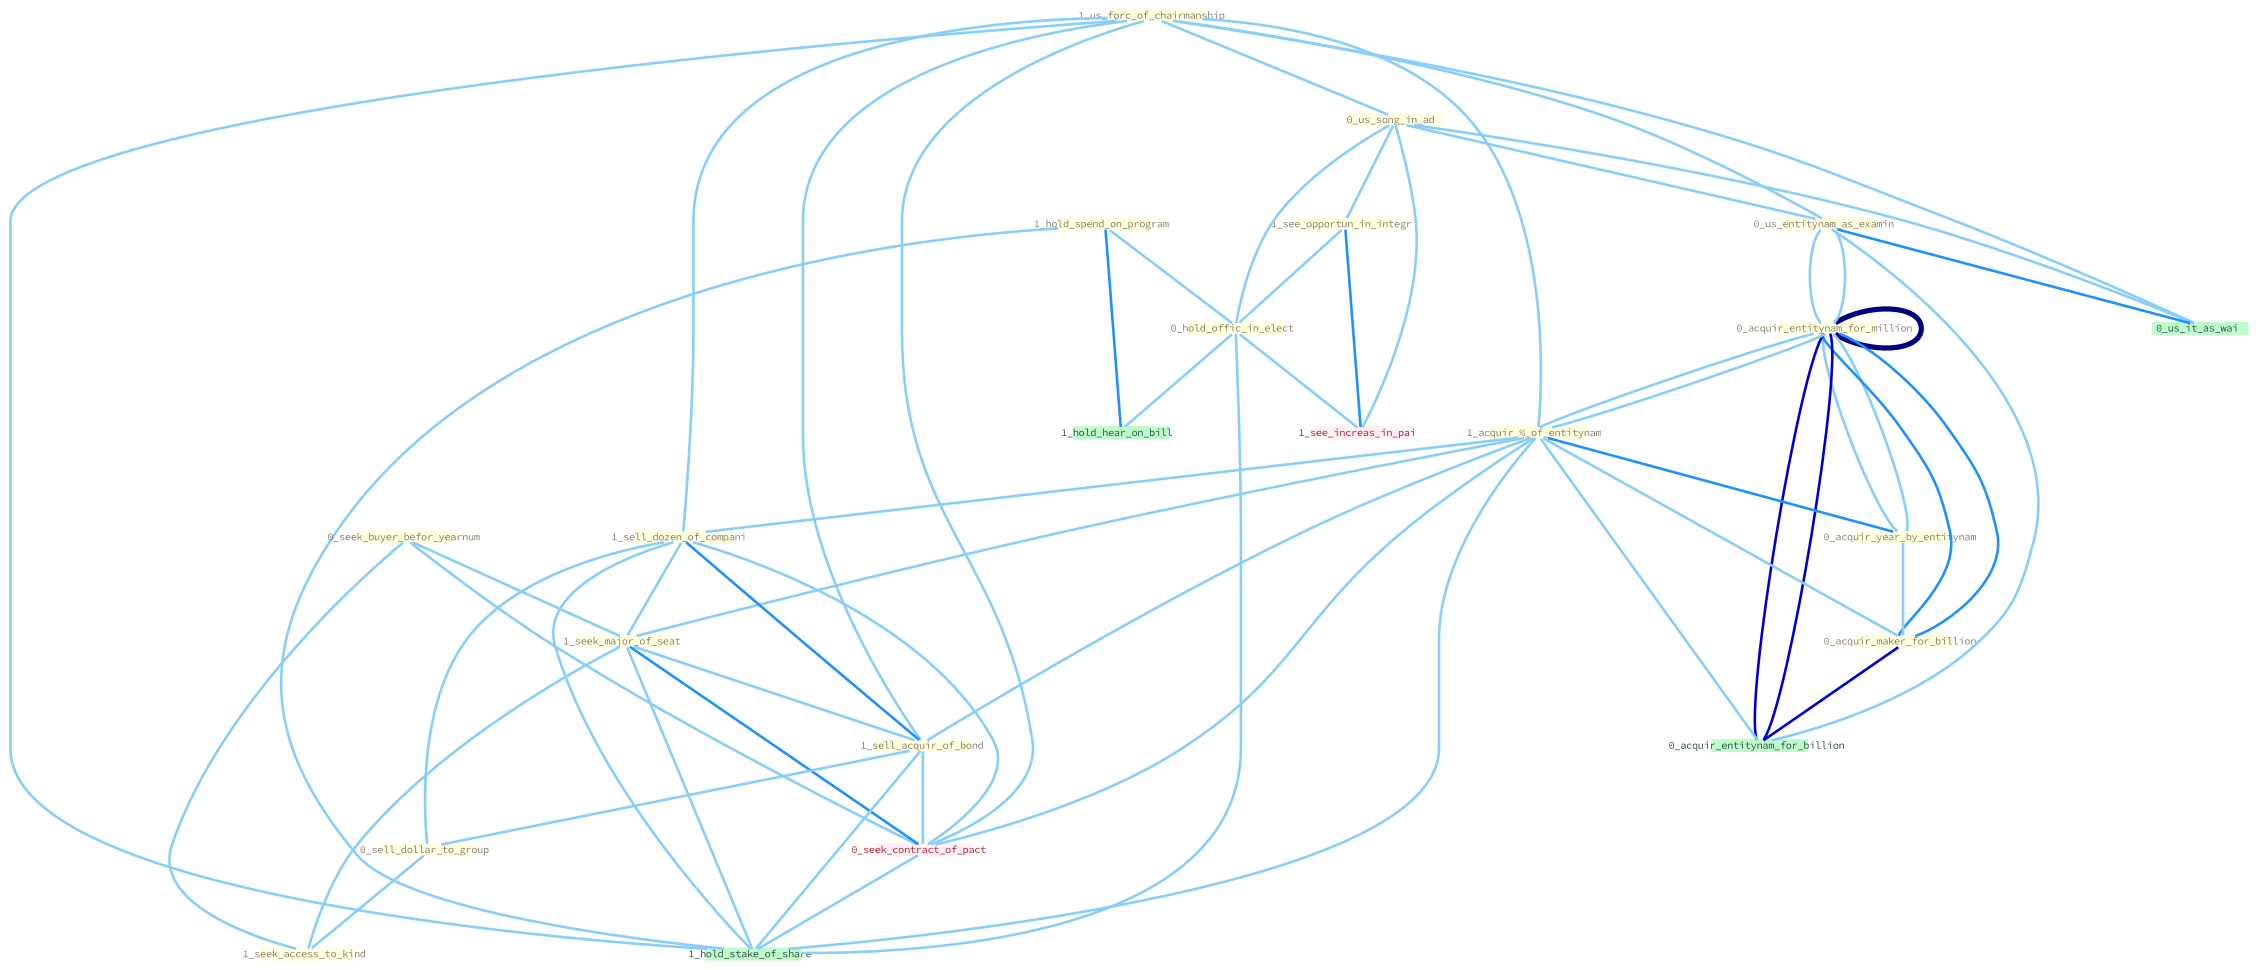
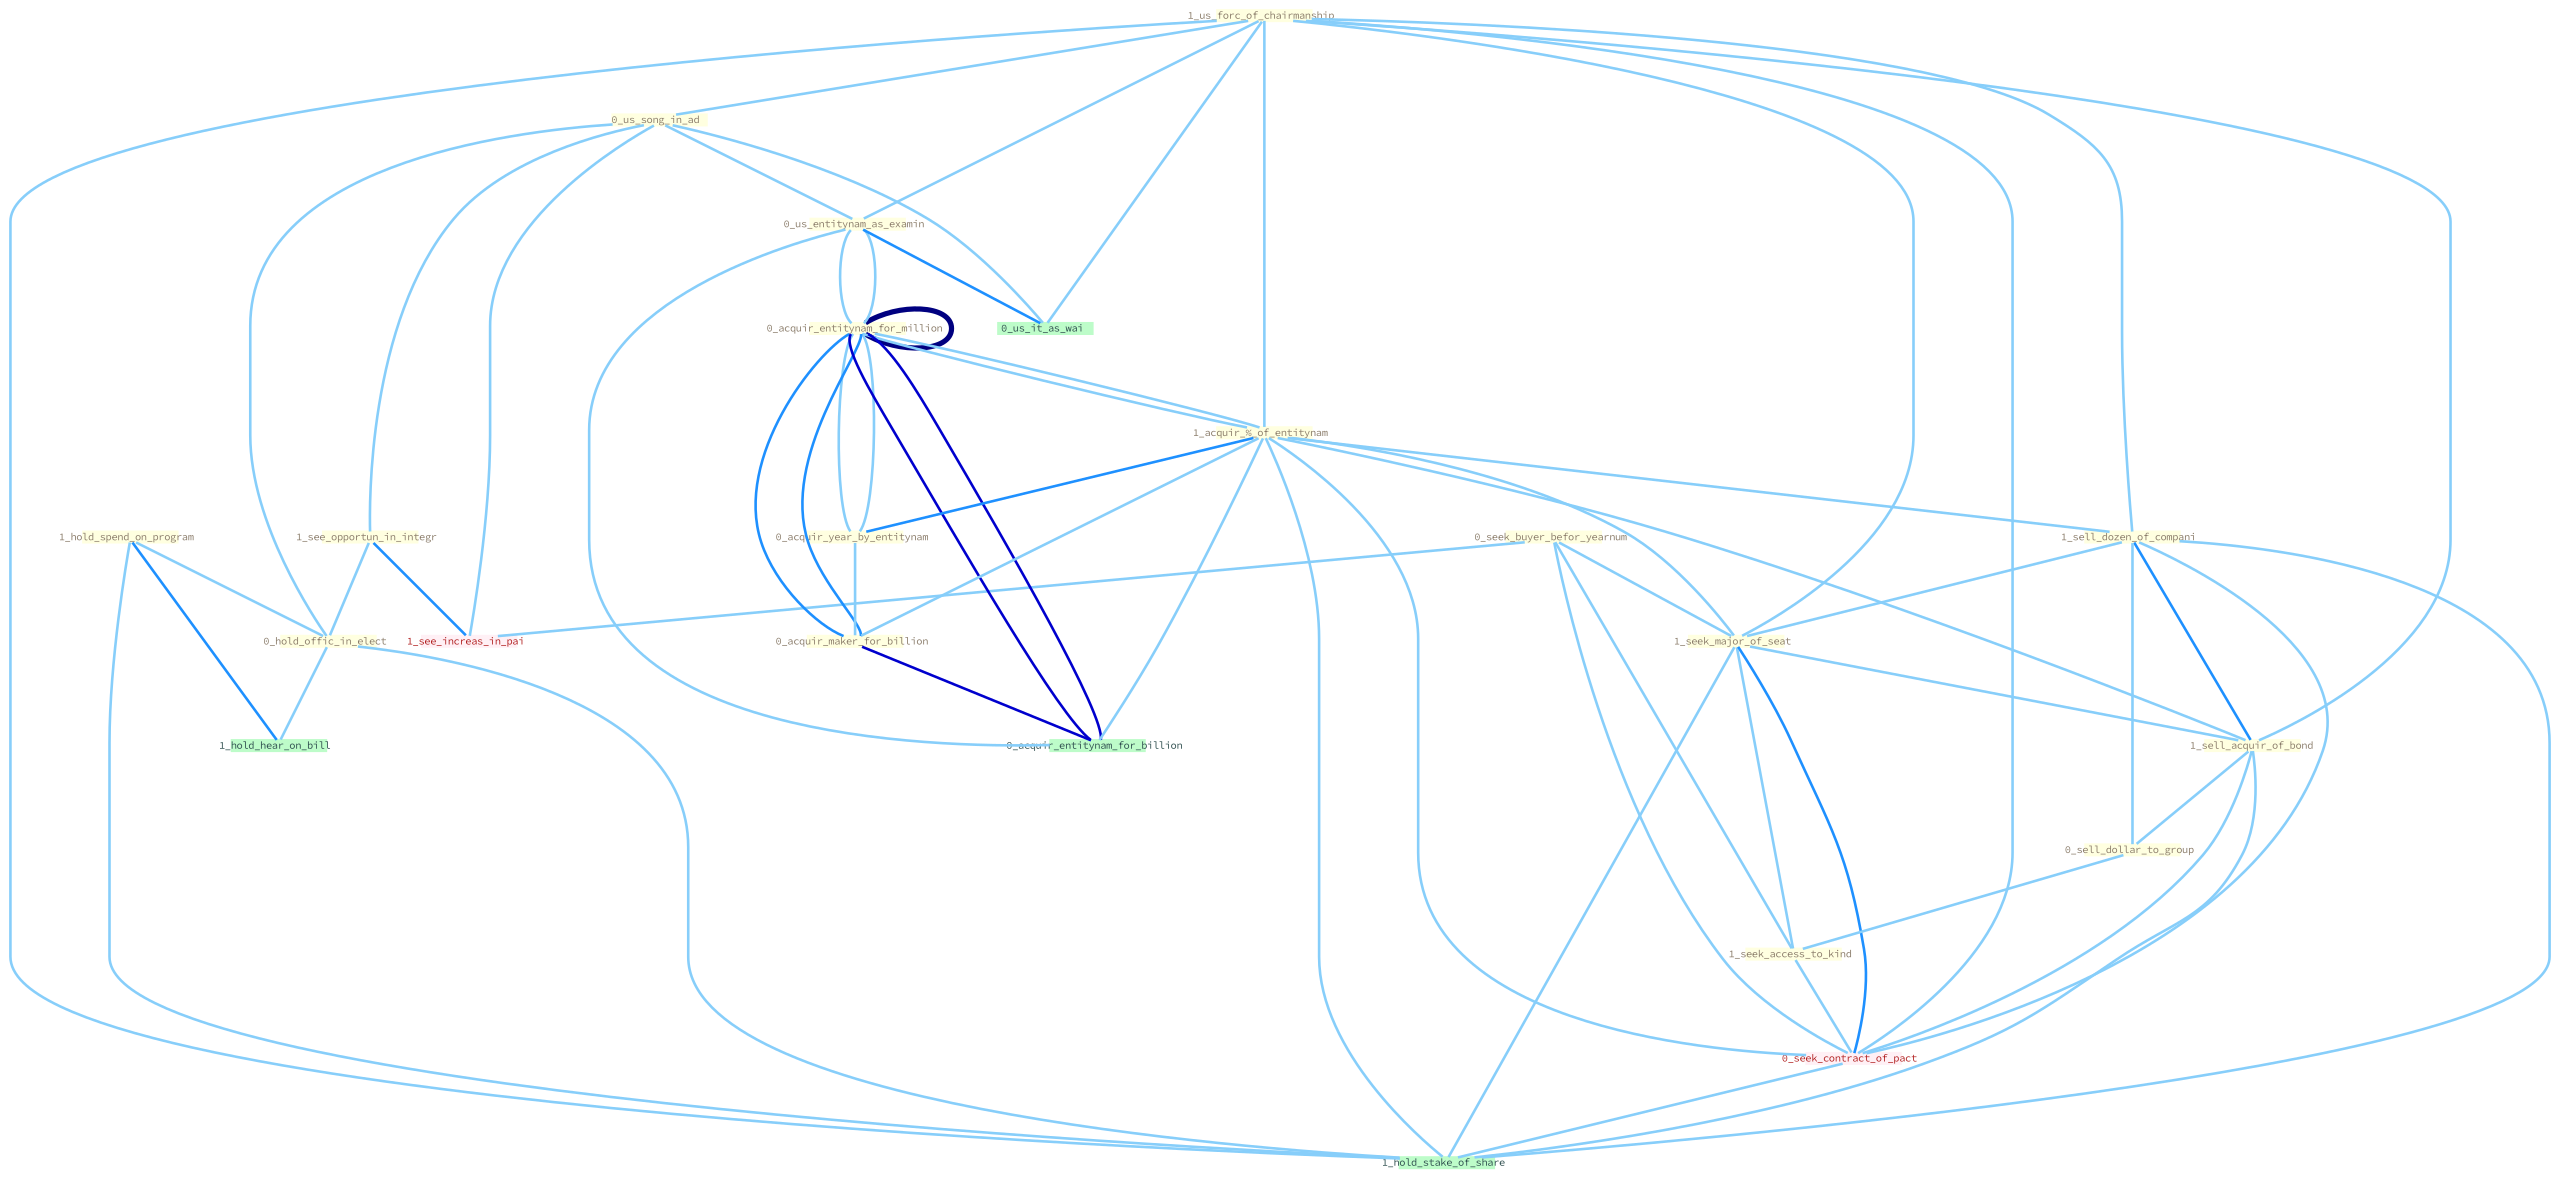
edge "1_us_forc_of_chairmanship" -- "1_seek_major_of_seat": added
edge "0_hold_offic_in_elect" -- "1_see_increas_in_pai": now "0_seek_buyer_befor_yearnum" -- "1_see_increas_in_pai"
edge "1_seek_access_to_kind" -- "0_seek_contract_of_pact": added
